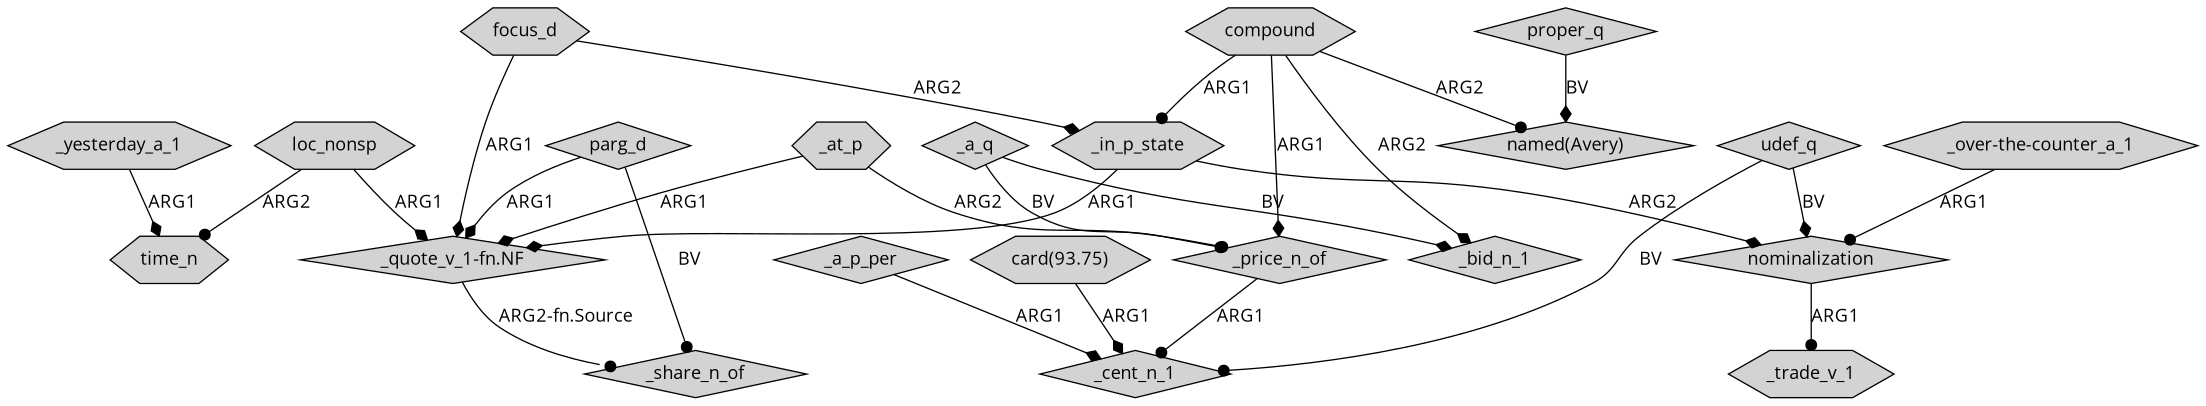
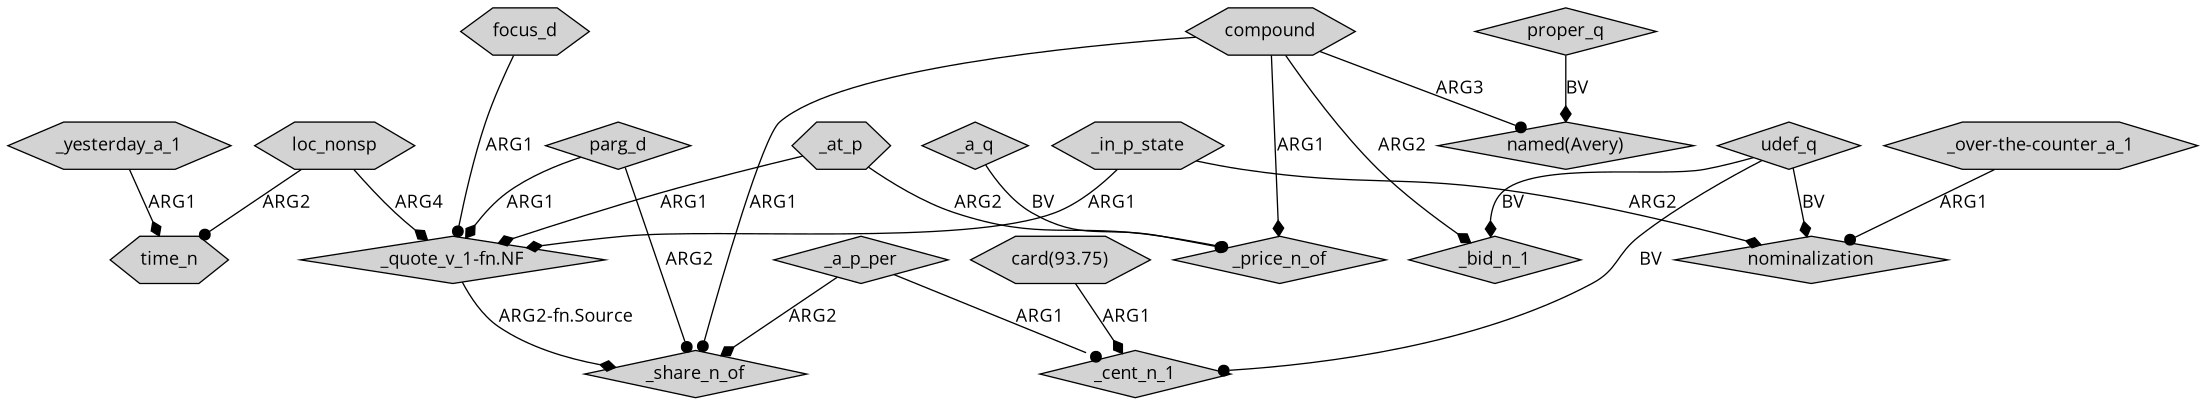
edge "focus_d" -> "_in_p_state": removed, label "ARG2"
edge "compound" -> "_in_p_state": now "compound" -> "_share_n_of"
edge "compound" -> "named(Avery)": label "ARG2" -> "ARG3"
edge "focus_d" -> "_quote_v_1-fn.NF": arrowhead diamond -> dot
edge "loc_nonsp" -> "_quote_v_1-fn.NF": label "ARG1" -> "ARG4"
edge "_a_q" -> "_bid_n_1": now "udef_q" -> "_bid_n_1"
edge "parg_d" -> "_share_n_of": label "BV" -> "ARG2"
edge "_a_p_per" -> "_share_n_of": added, label "ARG2"
edge "_a_p_per" -> "_cent_n_1": arrowhead diamond -> dot
edge "_price_n_of" -> "_cent_n_1": removed, label "ARG1"
edge "_quote_v_1-fn.NF" -> "_share_n_of": arrowhead dot -> diamond
node "_trade_v_1": removed
